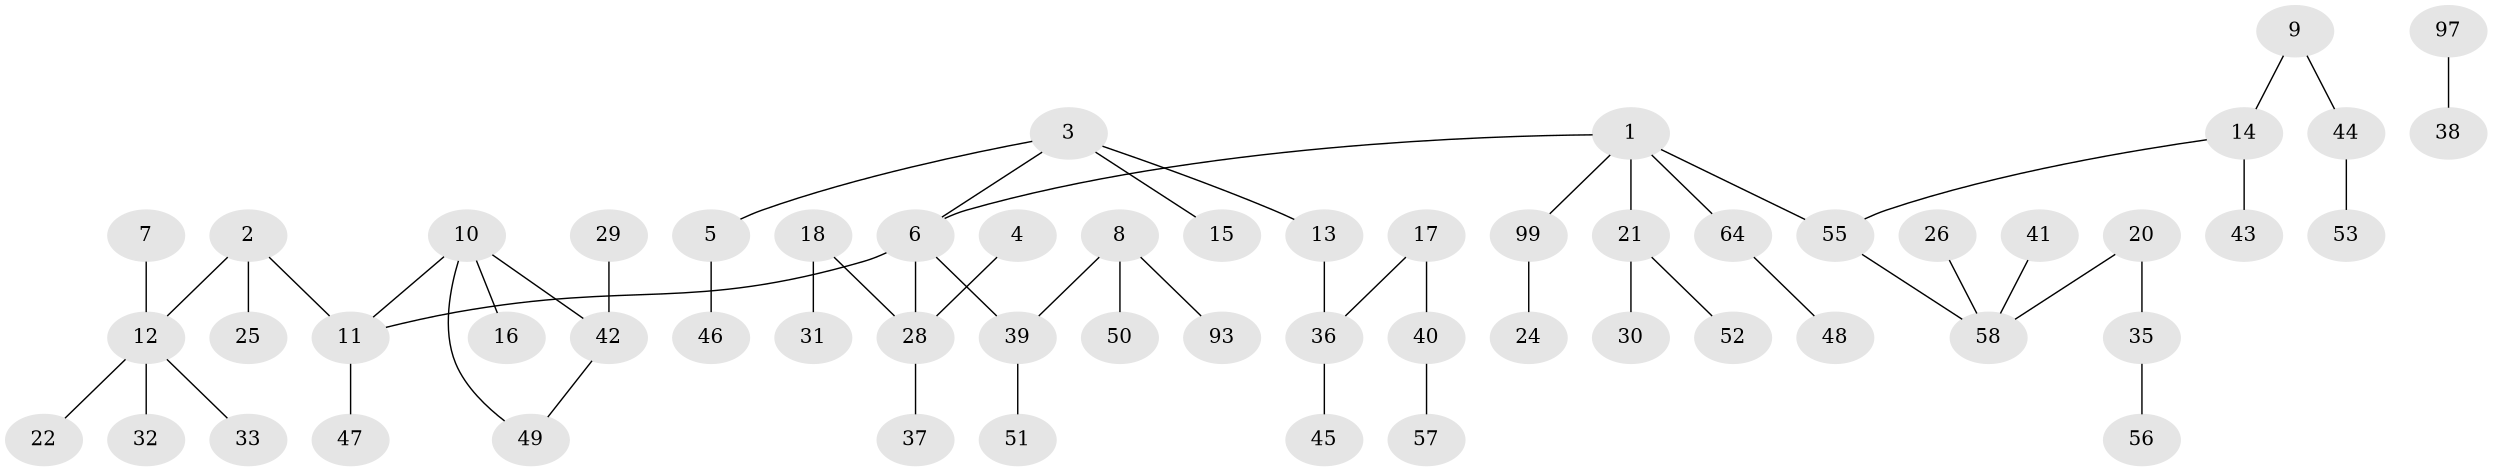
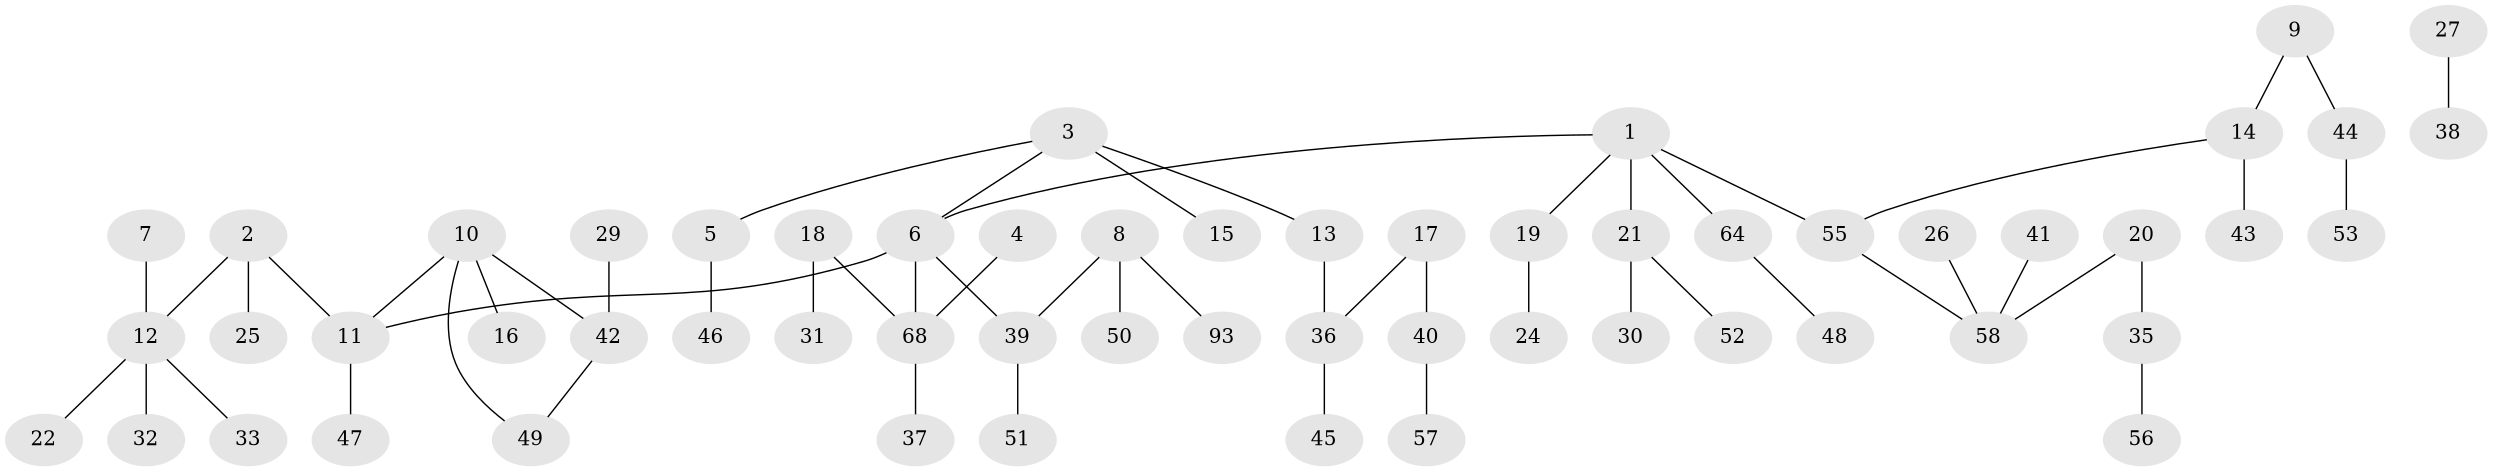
node "97": label "97" -> "27"
node "99": label "99" -> "19"
node "28": label "28" -> "68"
